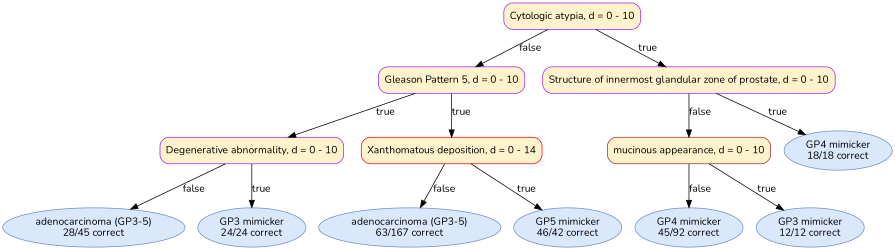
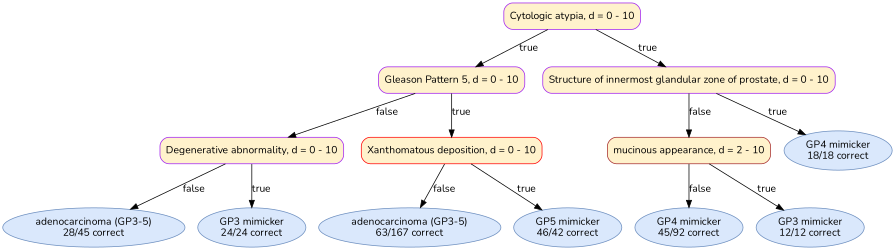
edge "Cytologic atypia, d = 0 - 10" -> "Gleason Pattern 5, d = 0 - 10": label "false" -> "true"
edge "Gleason Pattern 5, d = 0 - 10" -> "Degenerative abnormality, d = 0 - 10": label "true" -> "false"
node "Xanthomatous deposition, d = 0 - 14": label "Xanthomatous deposition, d = 0 - 14" -> "Xanthomatous deposition, d = 0 - 10"
node "mucinous appearance, d = 0 - 10": label "mucinous appearance, d = 0 - 10" -> "mucinous appearance, d = 2 - 10"
